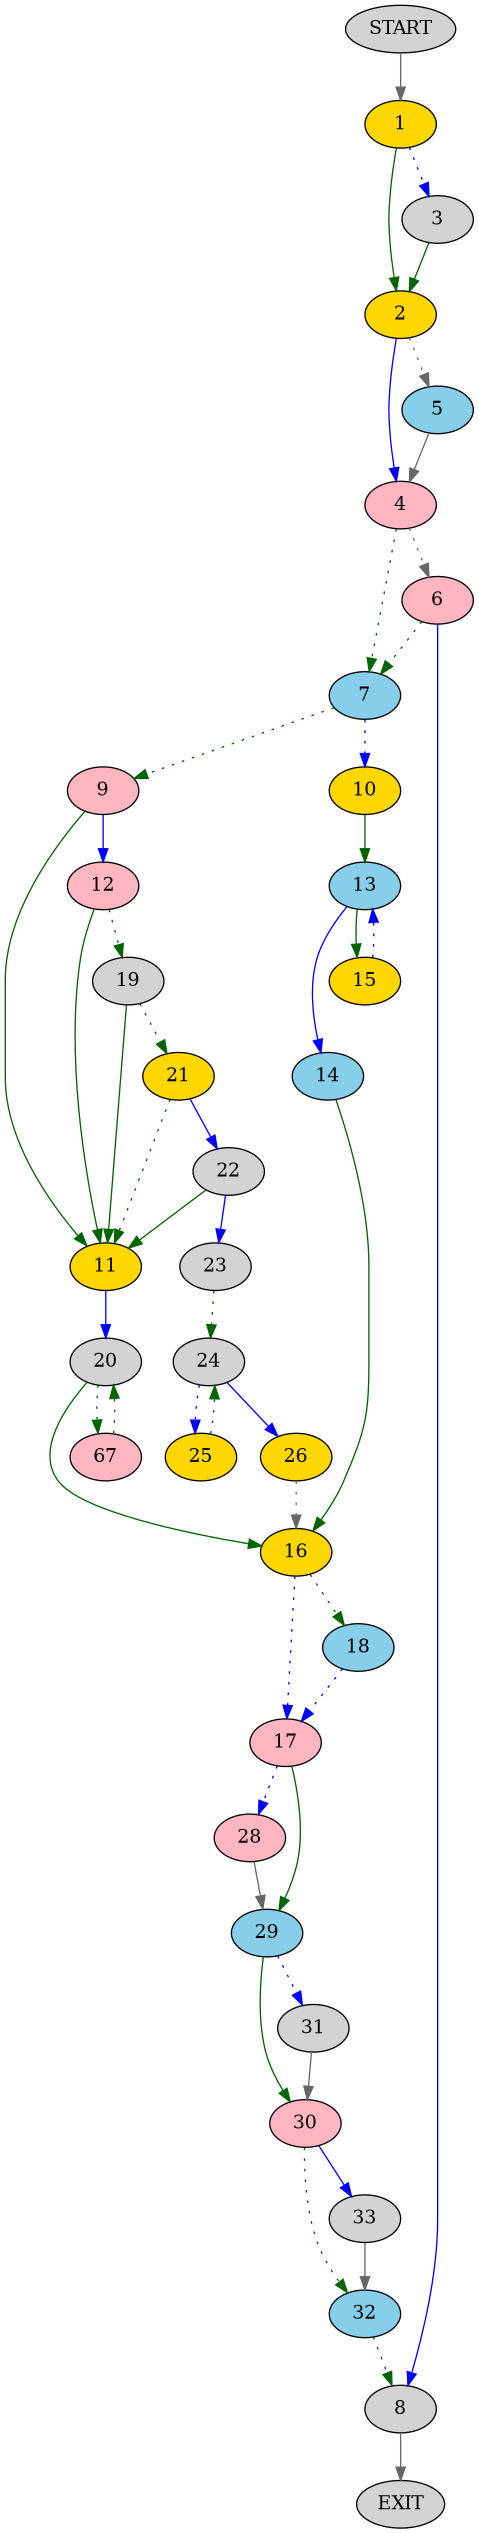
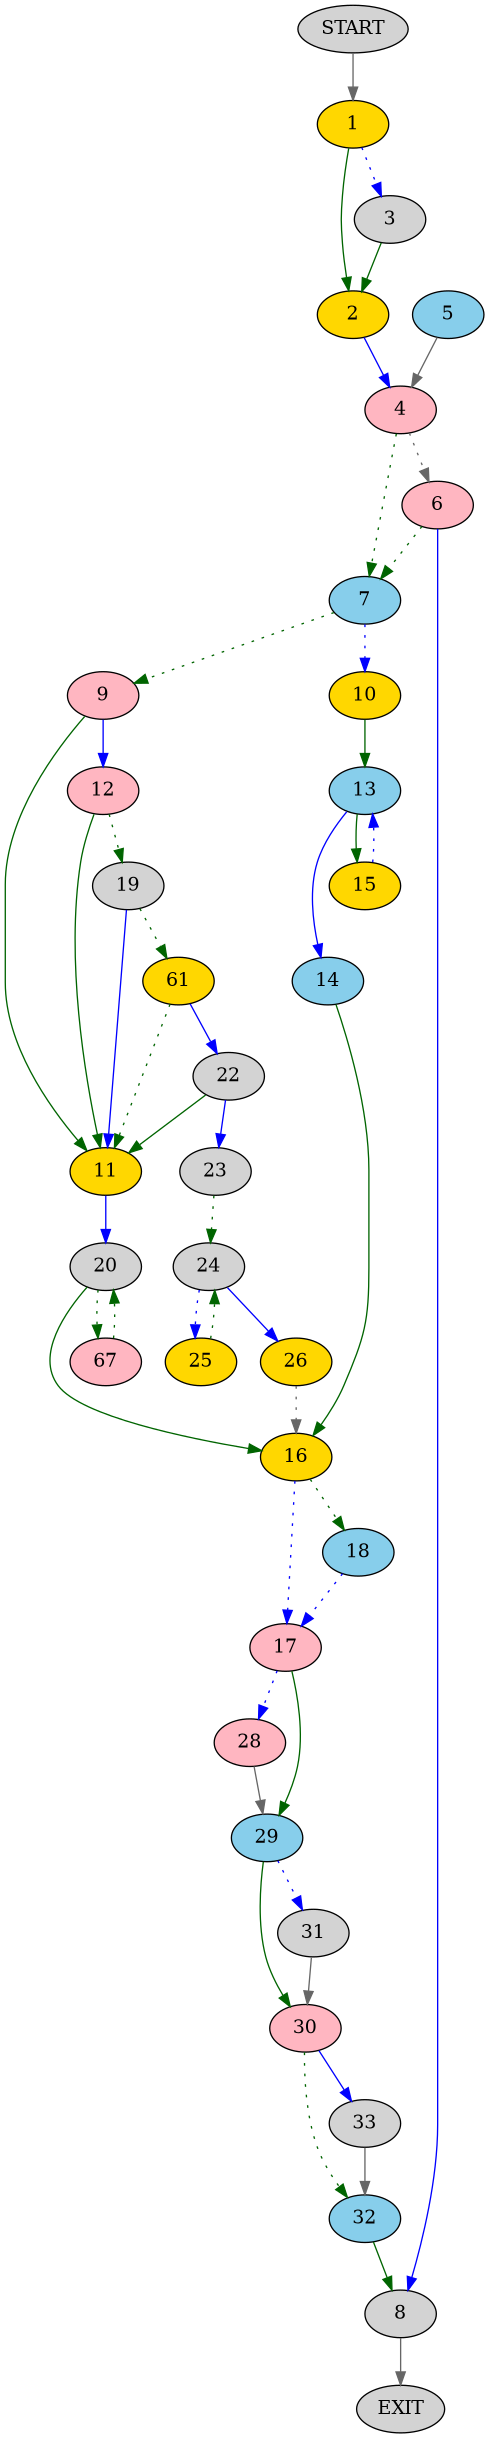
edge "2" -> "5": removed
node "21": label "21" -> "61"
edge "19" -> "11": color darkgreen -> blue
edge "32" -> "8": style dotted -> solid
